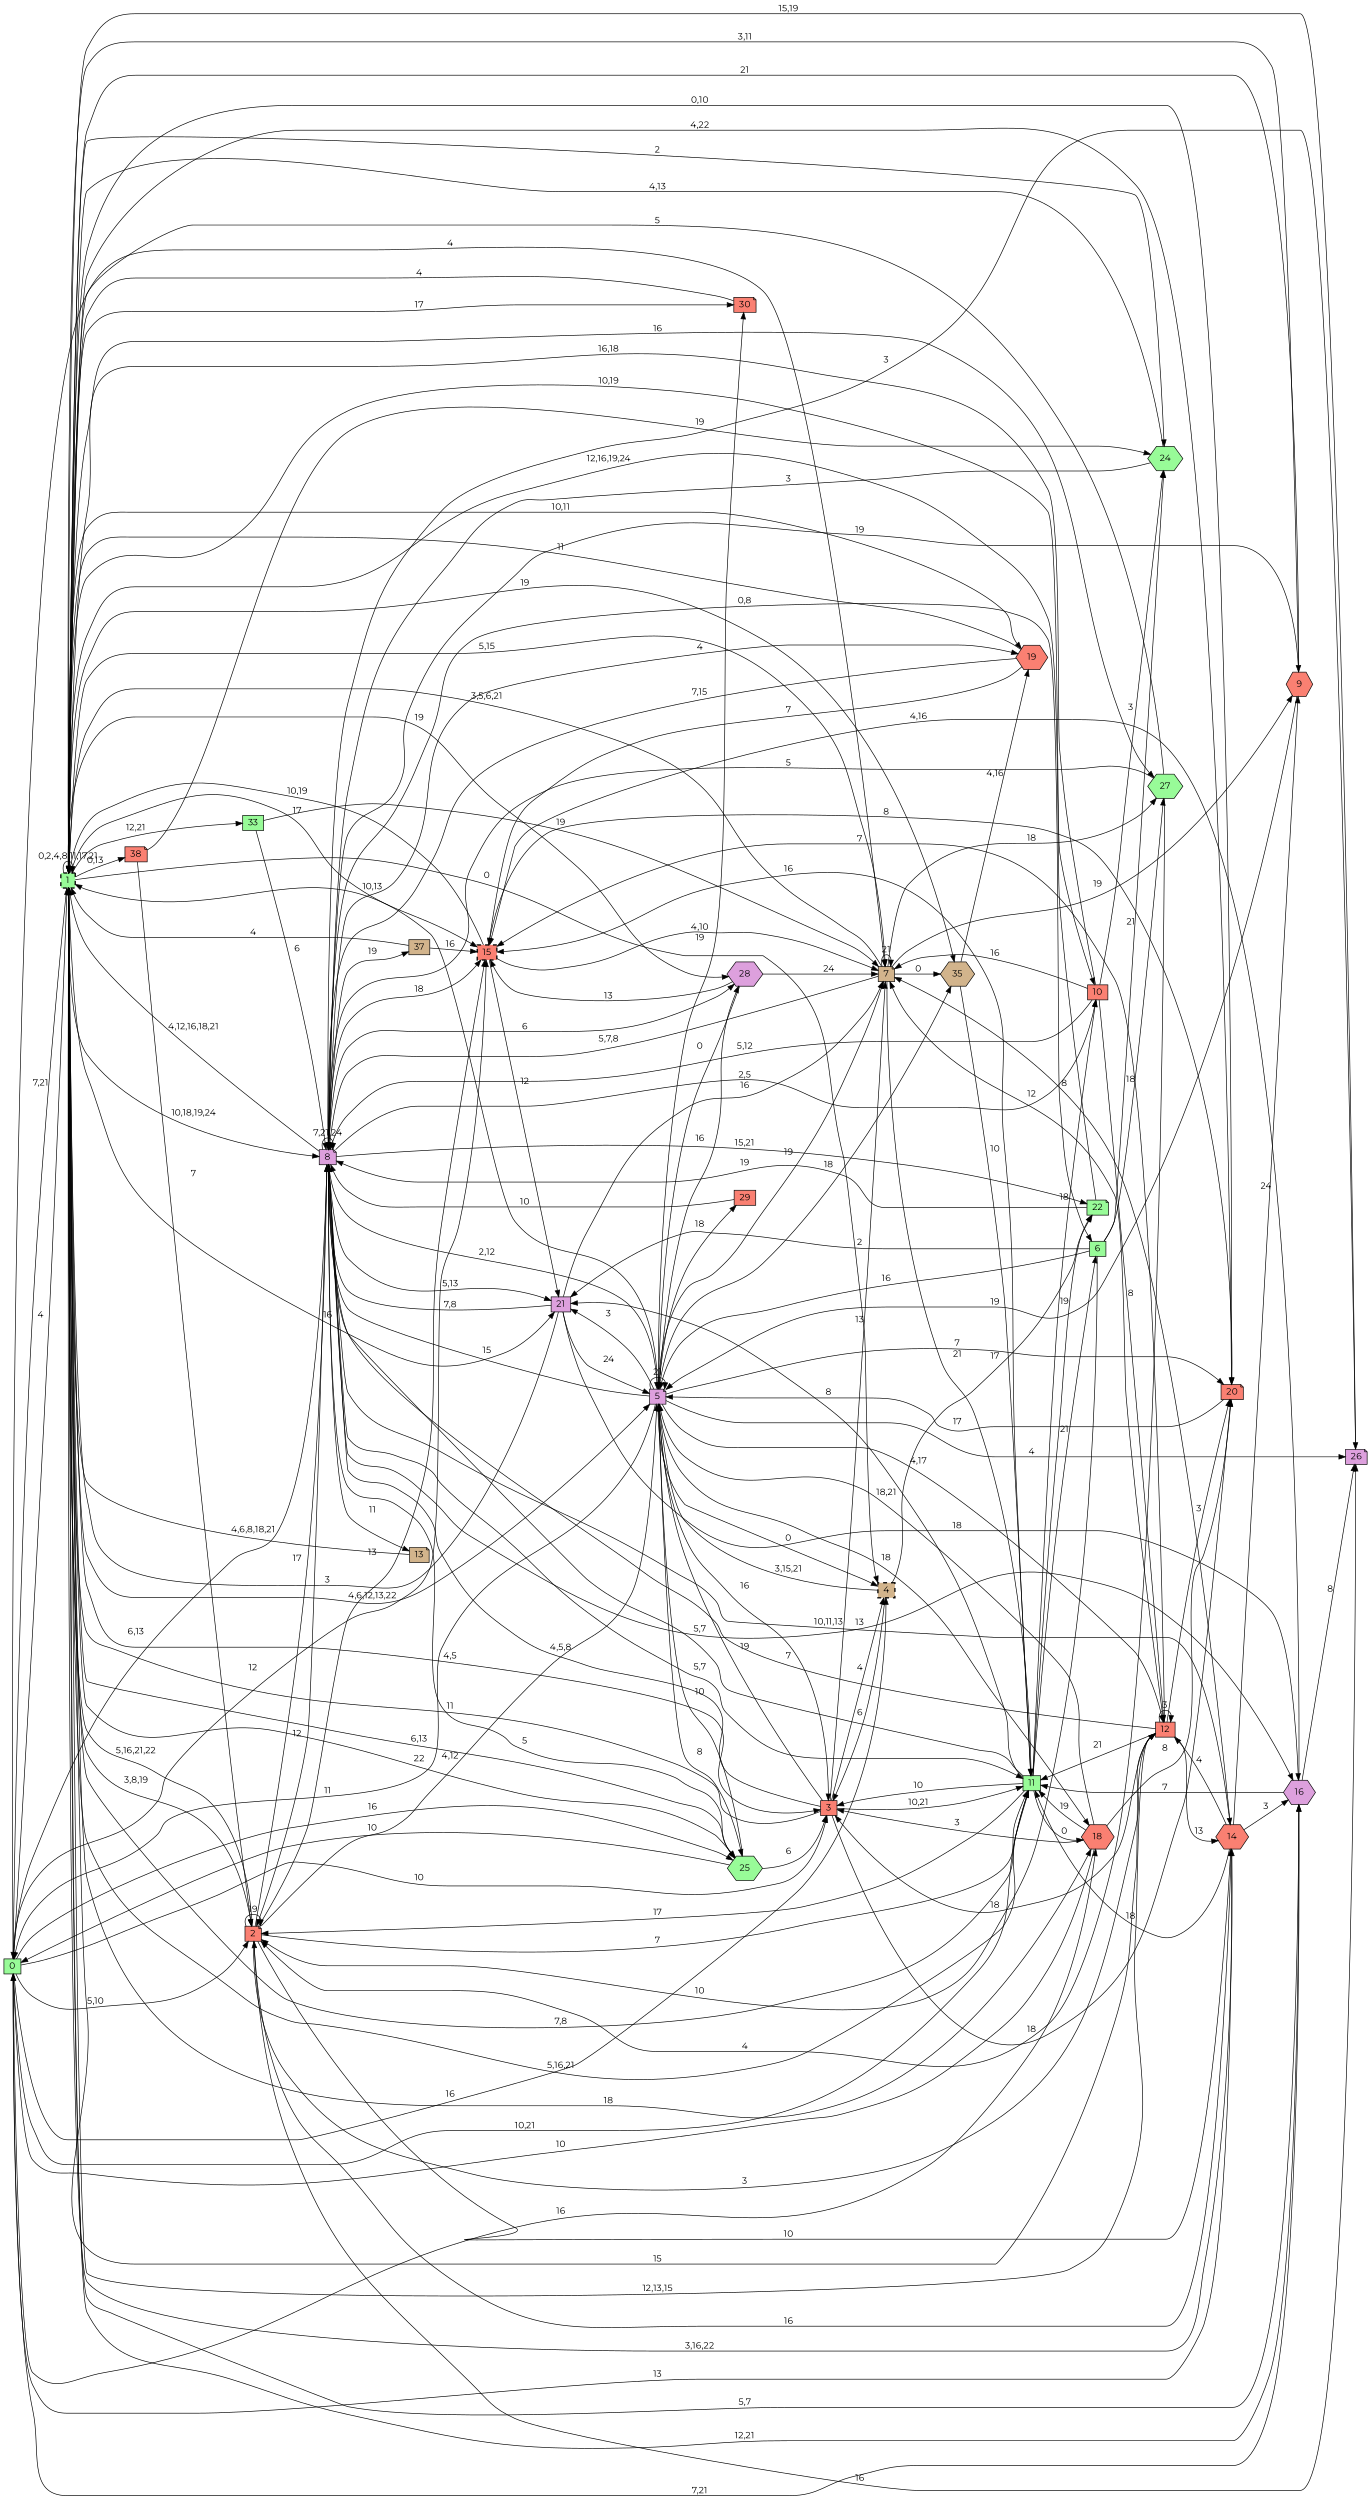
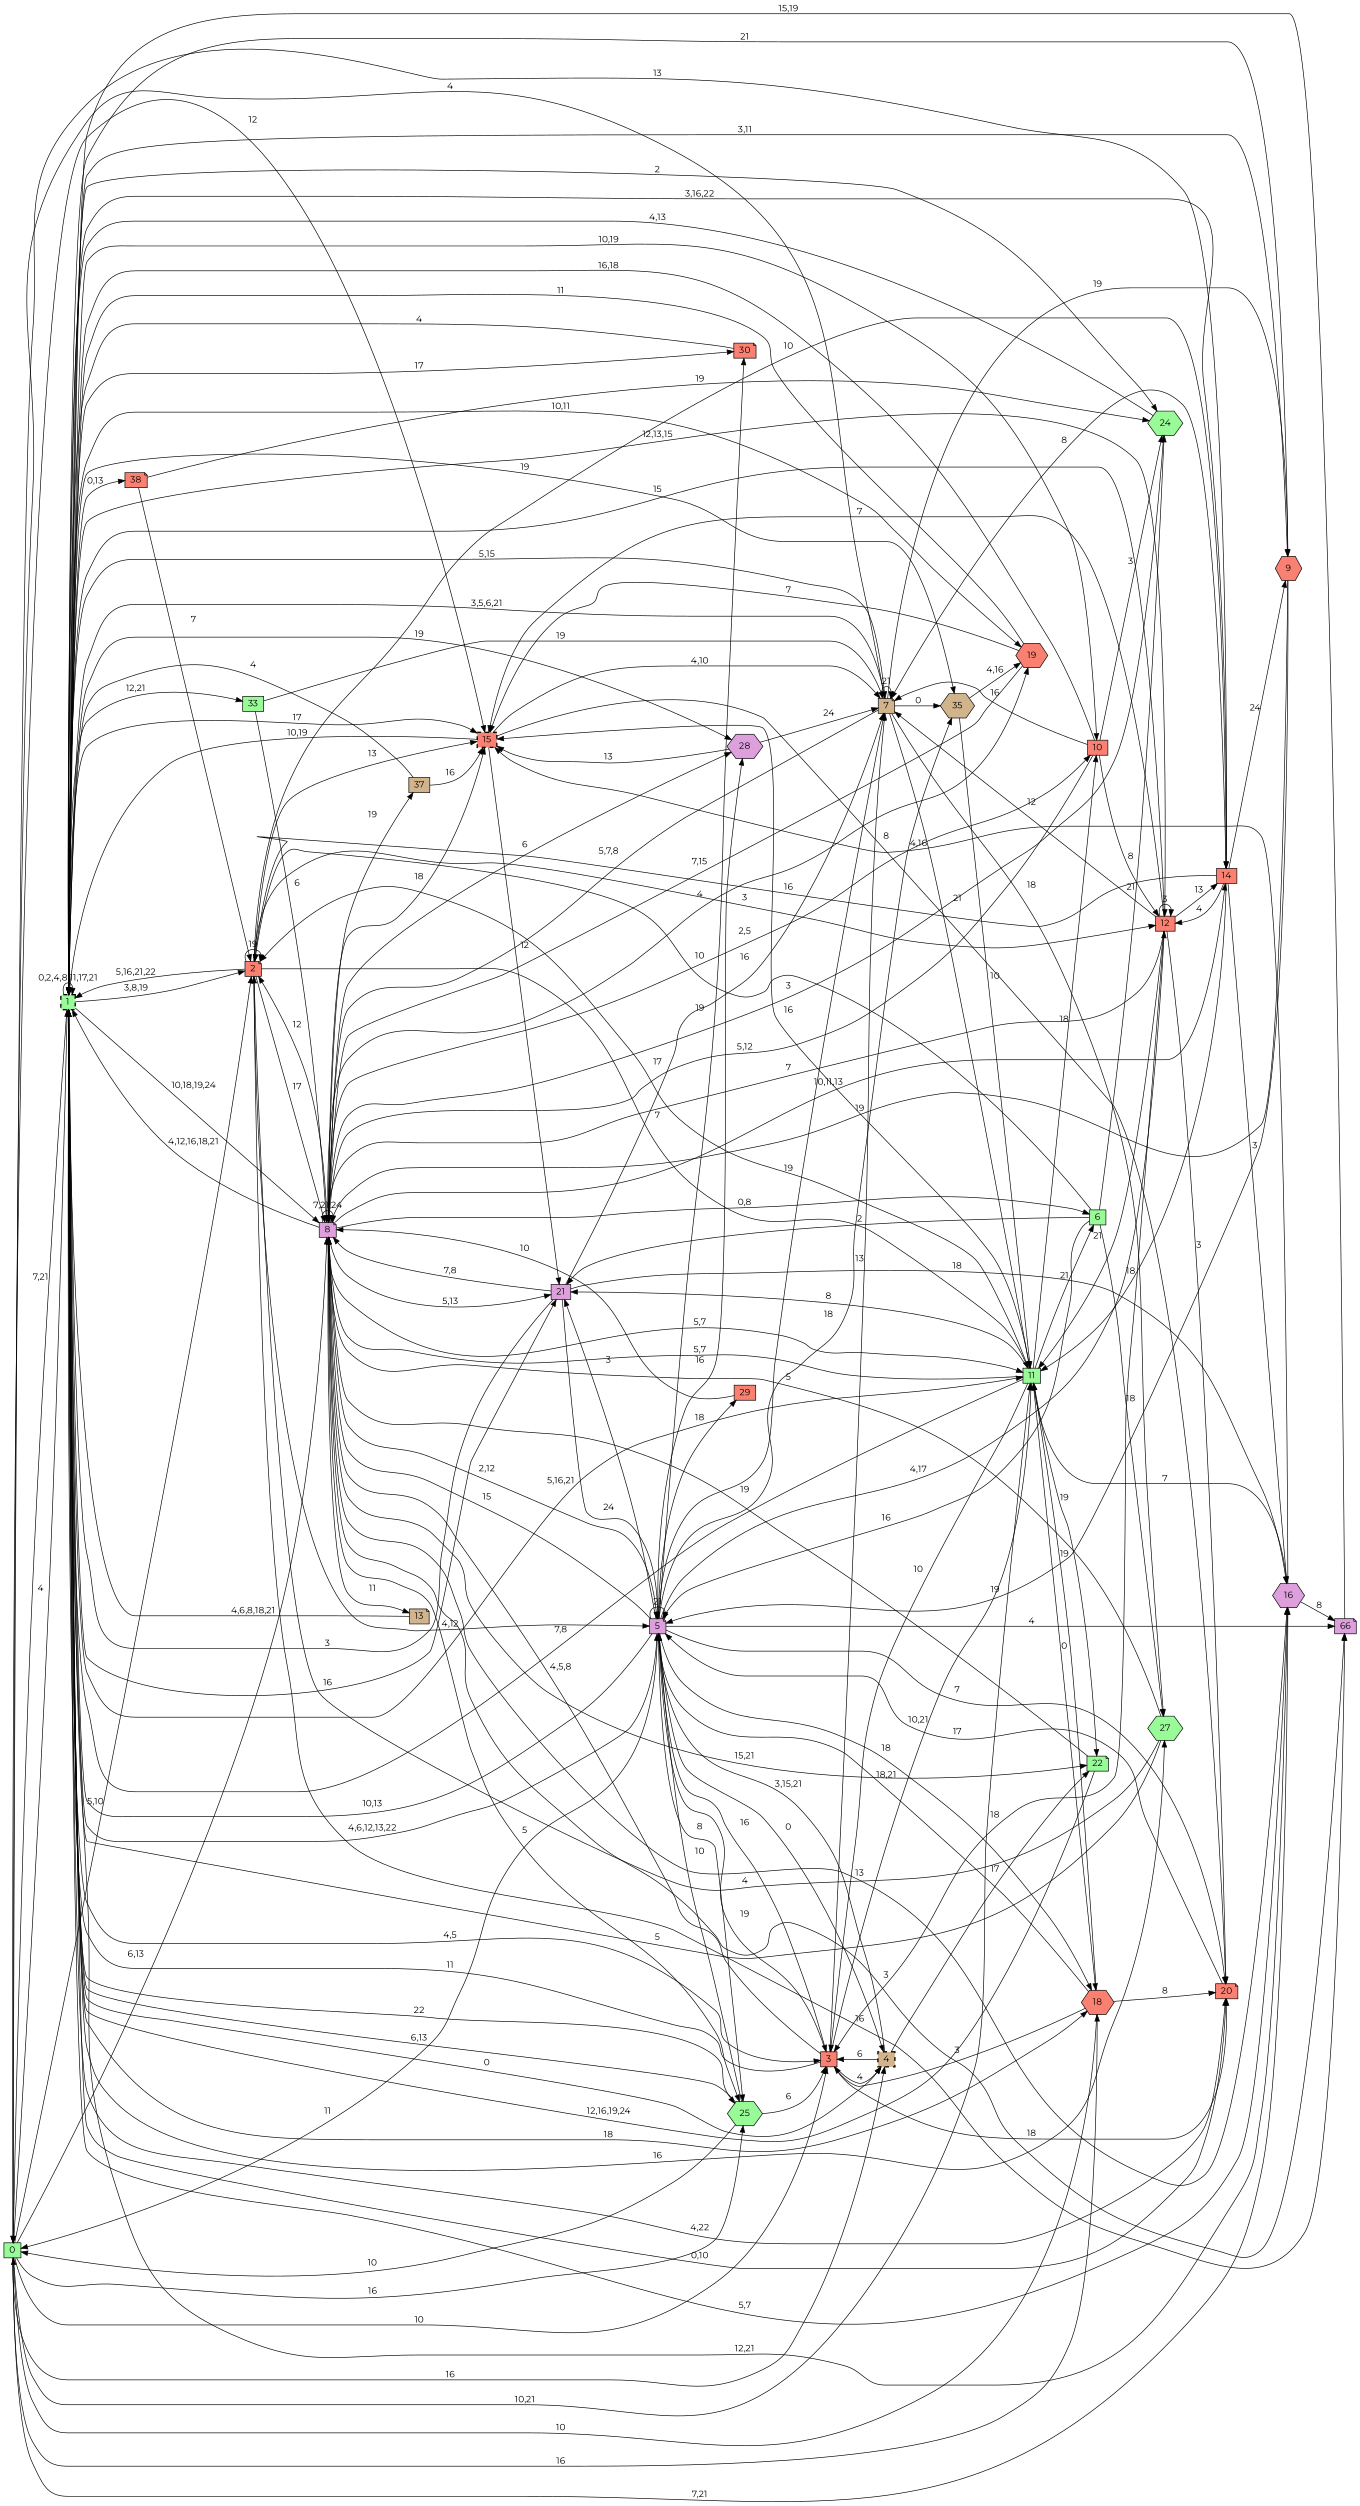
edge "0" -> "7": reversed
edge "28" -> "5": removed, label "0"
node "26": label "26" -> "66"
node "14": shape hexagon -> box
